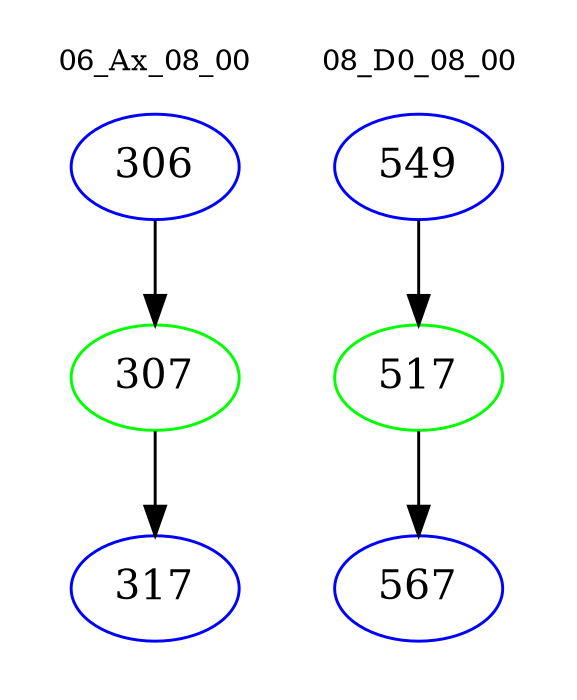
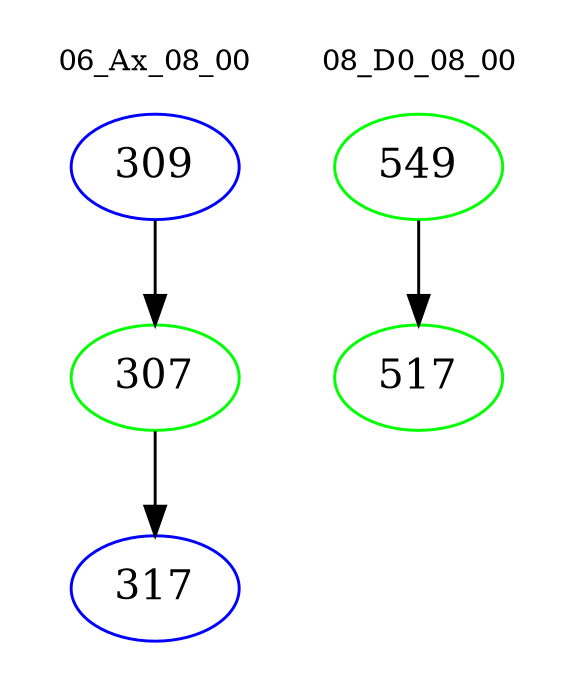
node "306": label "306" -> "309"
node "549": color blue -> green
node "567": removed
